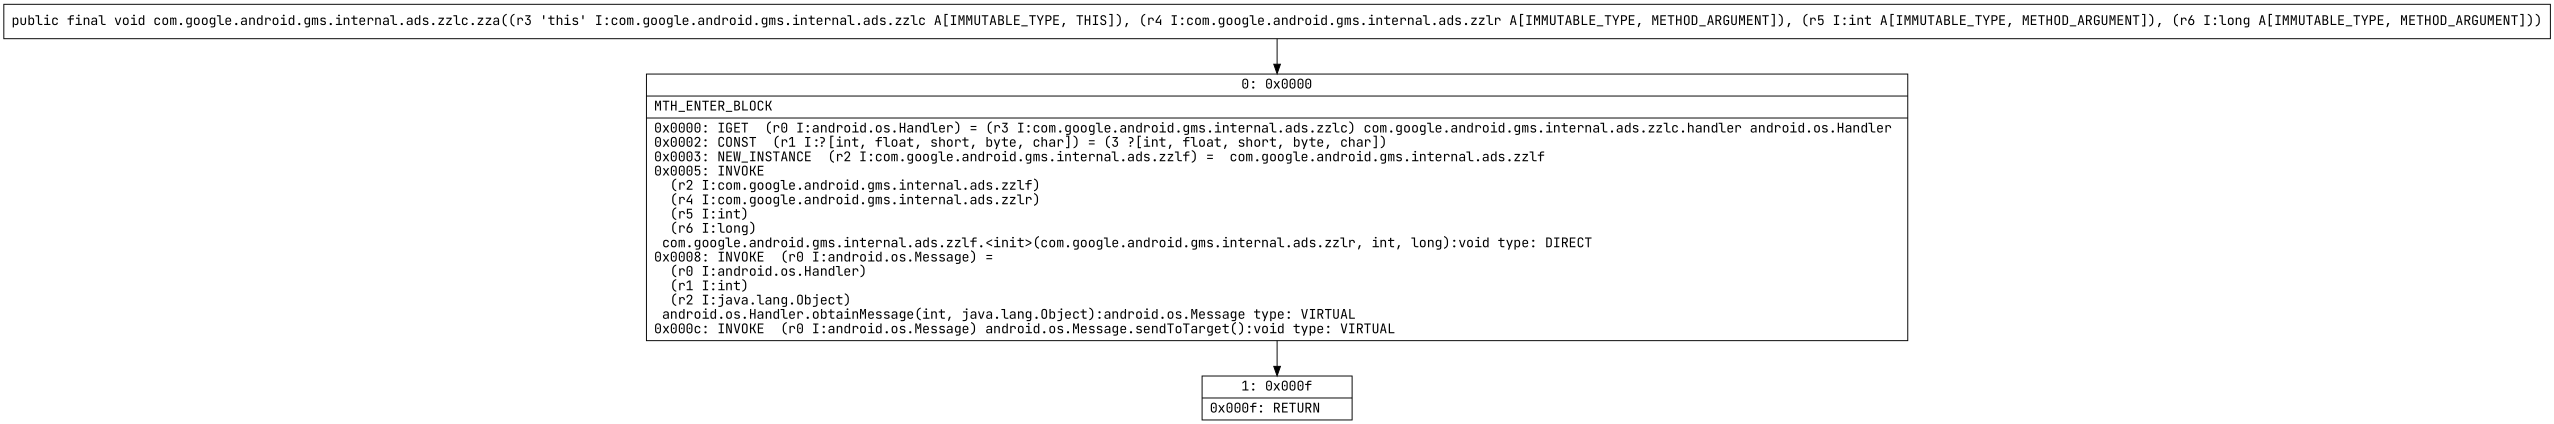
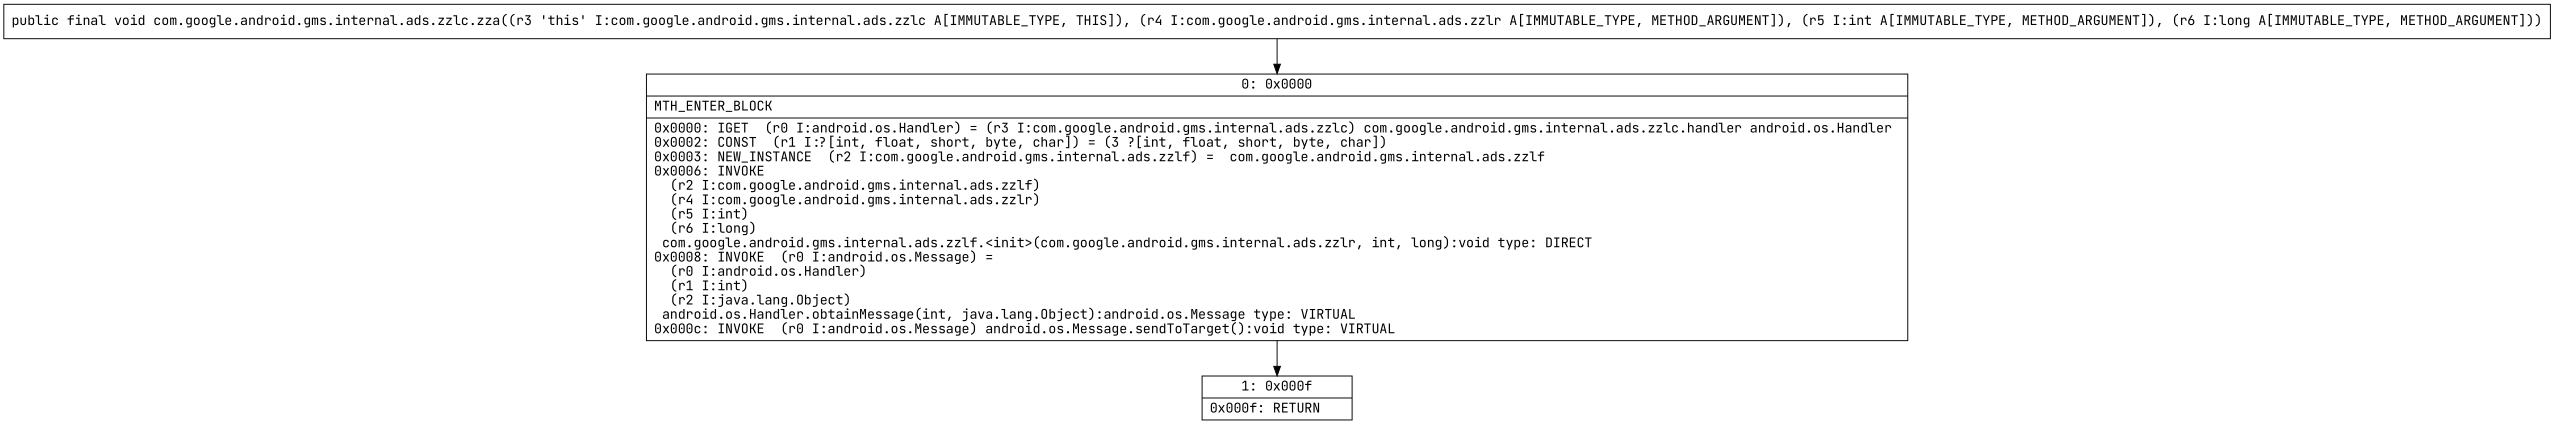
node "0: 0x0000": text "0x0005: INVOKE" -> "0x0006: INVOKE"
